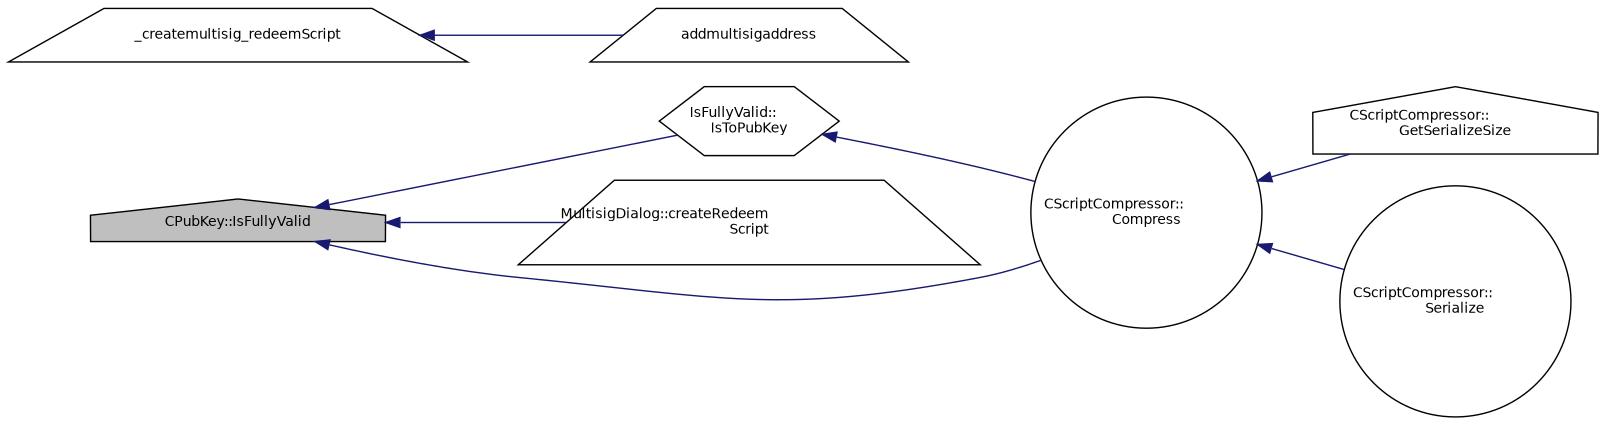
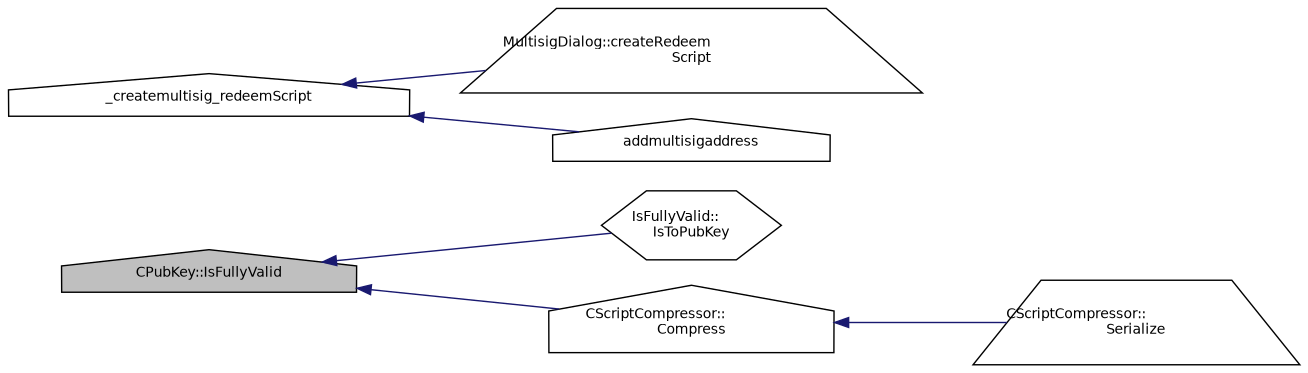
node "_createmultisig_redeemScript": shape trapezium -> house
node "addmultisigaddress": shape trapezium -> house
node "CScriptCompressor:: GetSerializeSize": removed
edge "CScriptCompressor:: Compress" -> "IsFullyValid:: IsToPubKey": removed
node "CScriptCompressor:: Compress": shape circle -> house
edge "MultisigDialog::createRedeem Script" -> "CPubKey::IsFullyValid": now "MultisigDialog::createRedeem Script" -> "_createmultisig_redeemScript"
node "CScriptCompressor:: Serialize": shape circle -> trapezium
